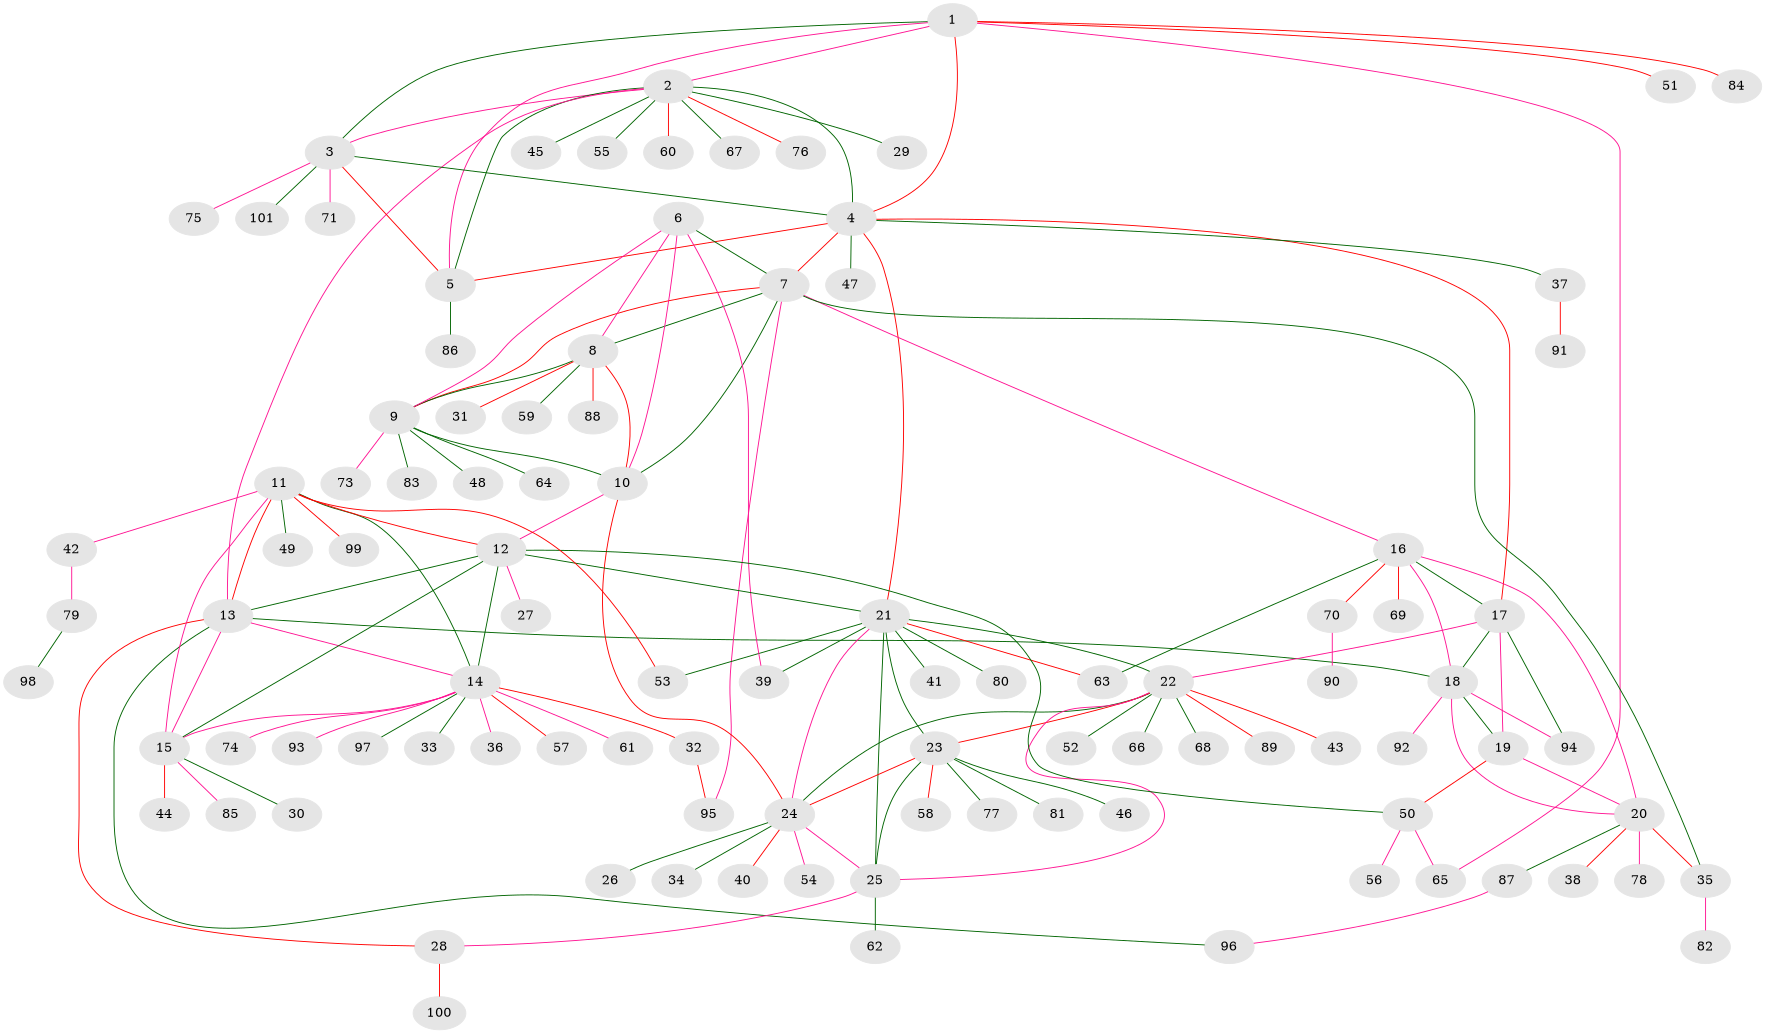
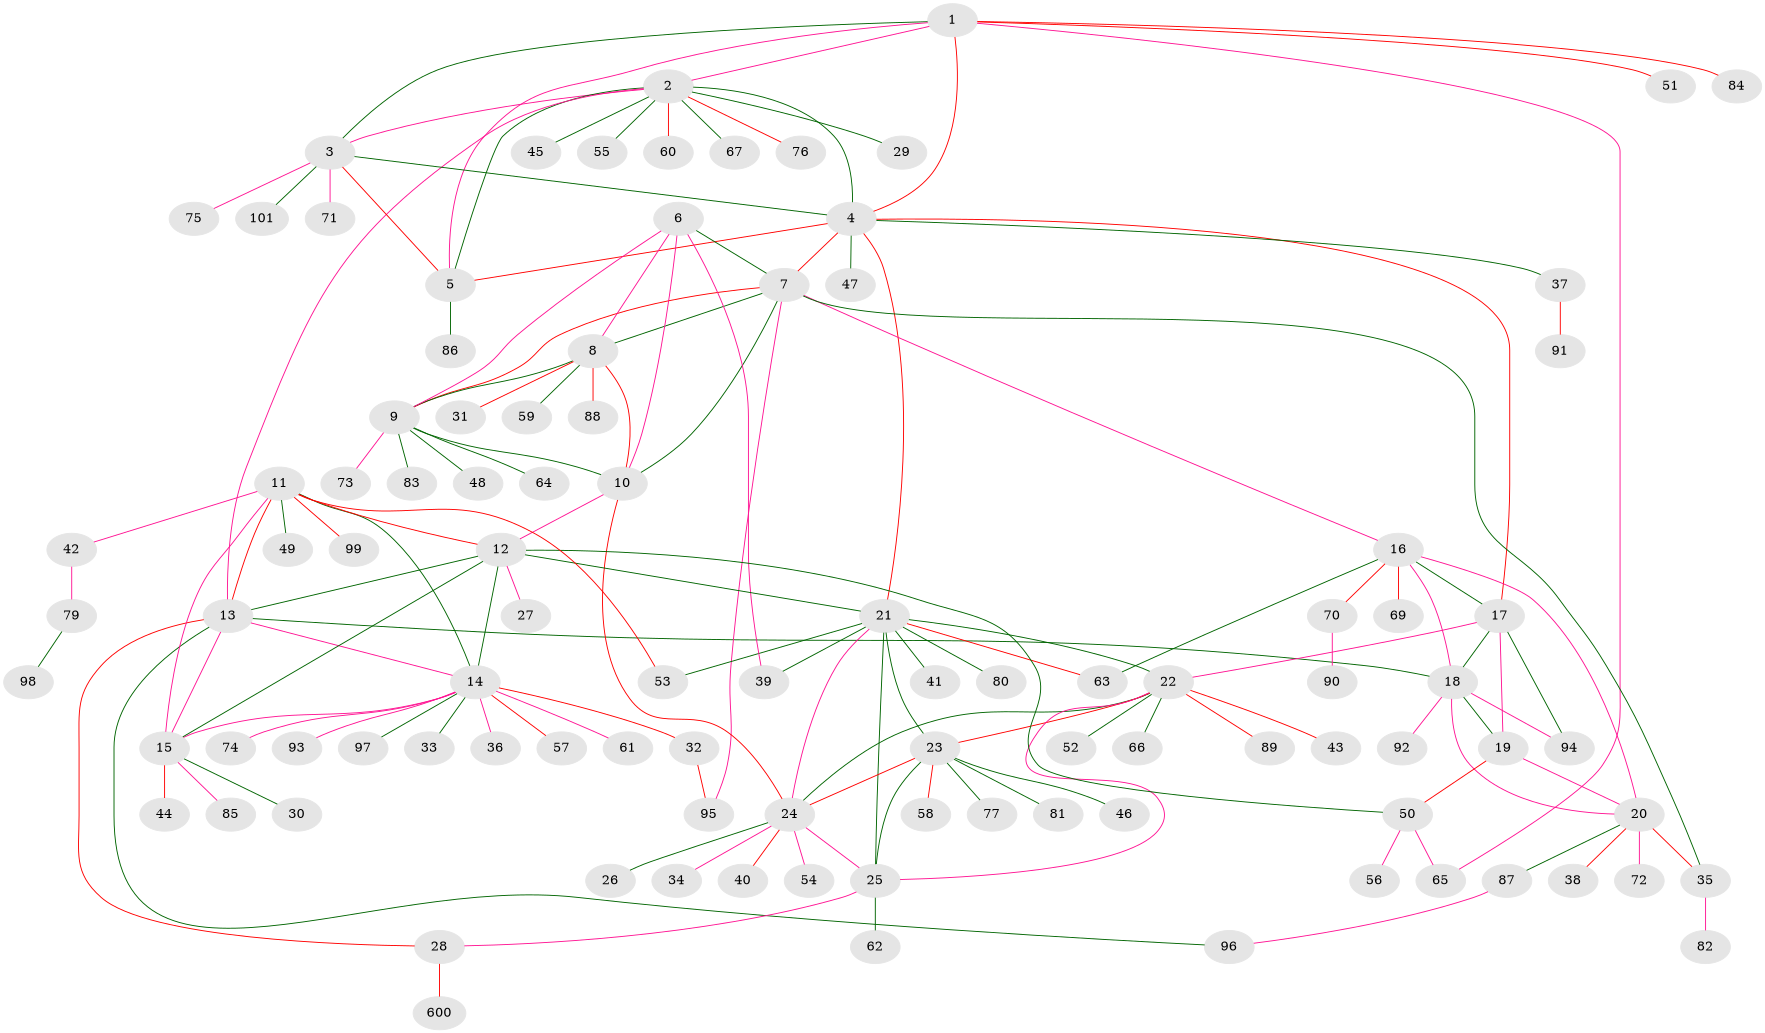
node "68": removed
edge "24" -- "34": color darkgreen -> deeppink
node "78": label "78" -> "72"
node "100": label "100" -> "600"
